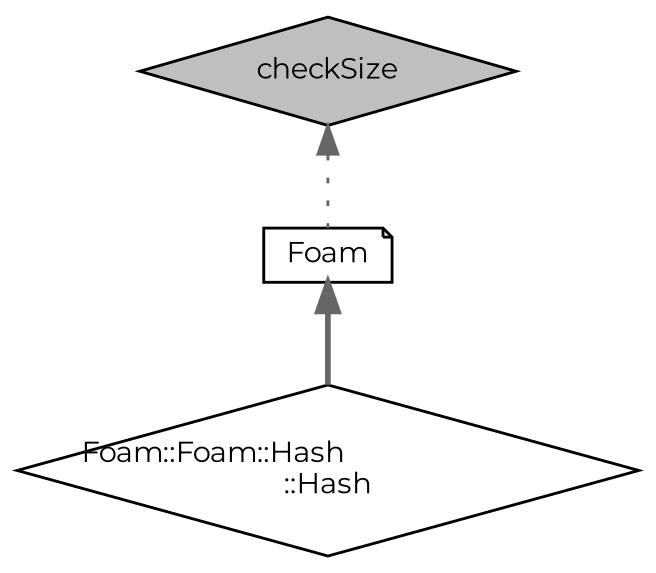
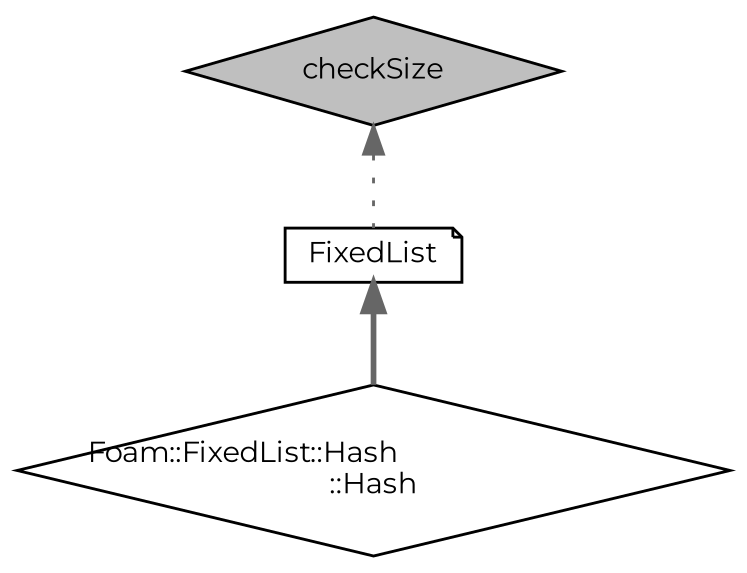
node "Foam": label "Foam" -> "FixedList"
node "Foam::Foam::Hash ::Hash": label "Foam::Foam::Hash ::Hash" -> "Foam::FixedList::Hash ::Hash"
